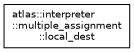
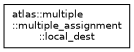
node "atlas::interpreter ::multiple_assignment ::local_dest": label "atlas::interpreter ::multiple_assignment ::local_dest" -> "atlas::multiple ::multiple_assignment ::local_dest"
